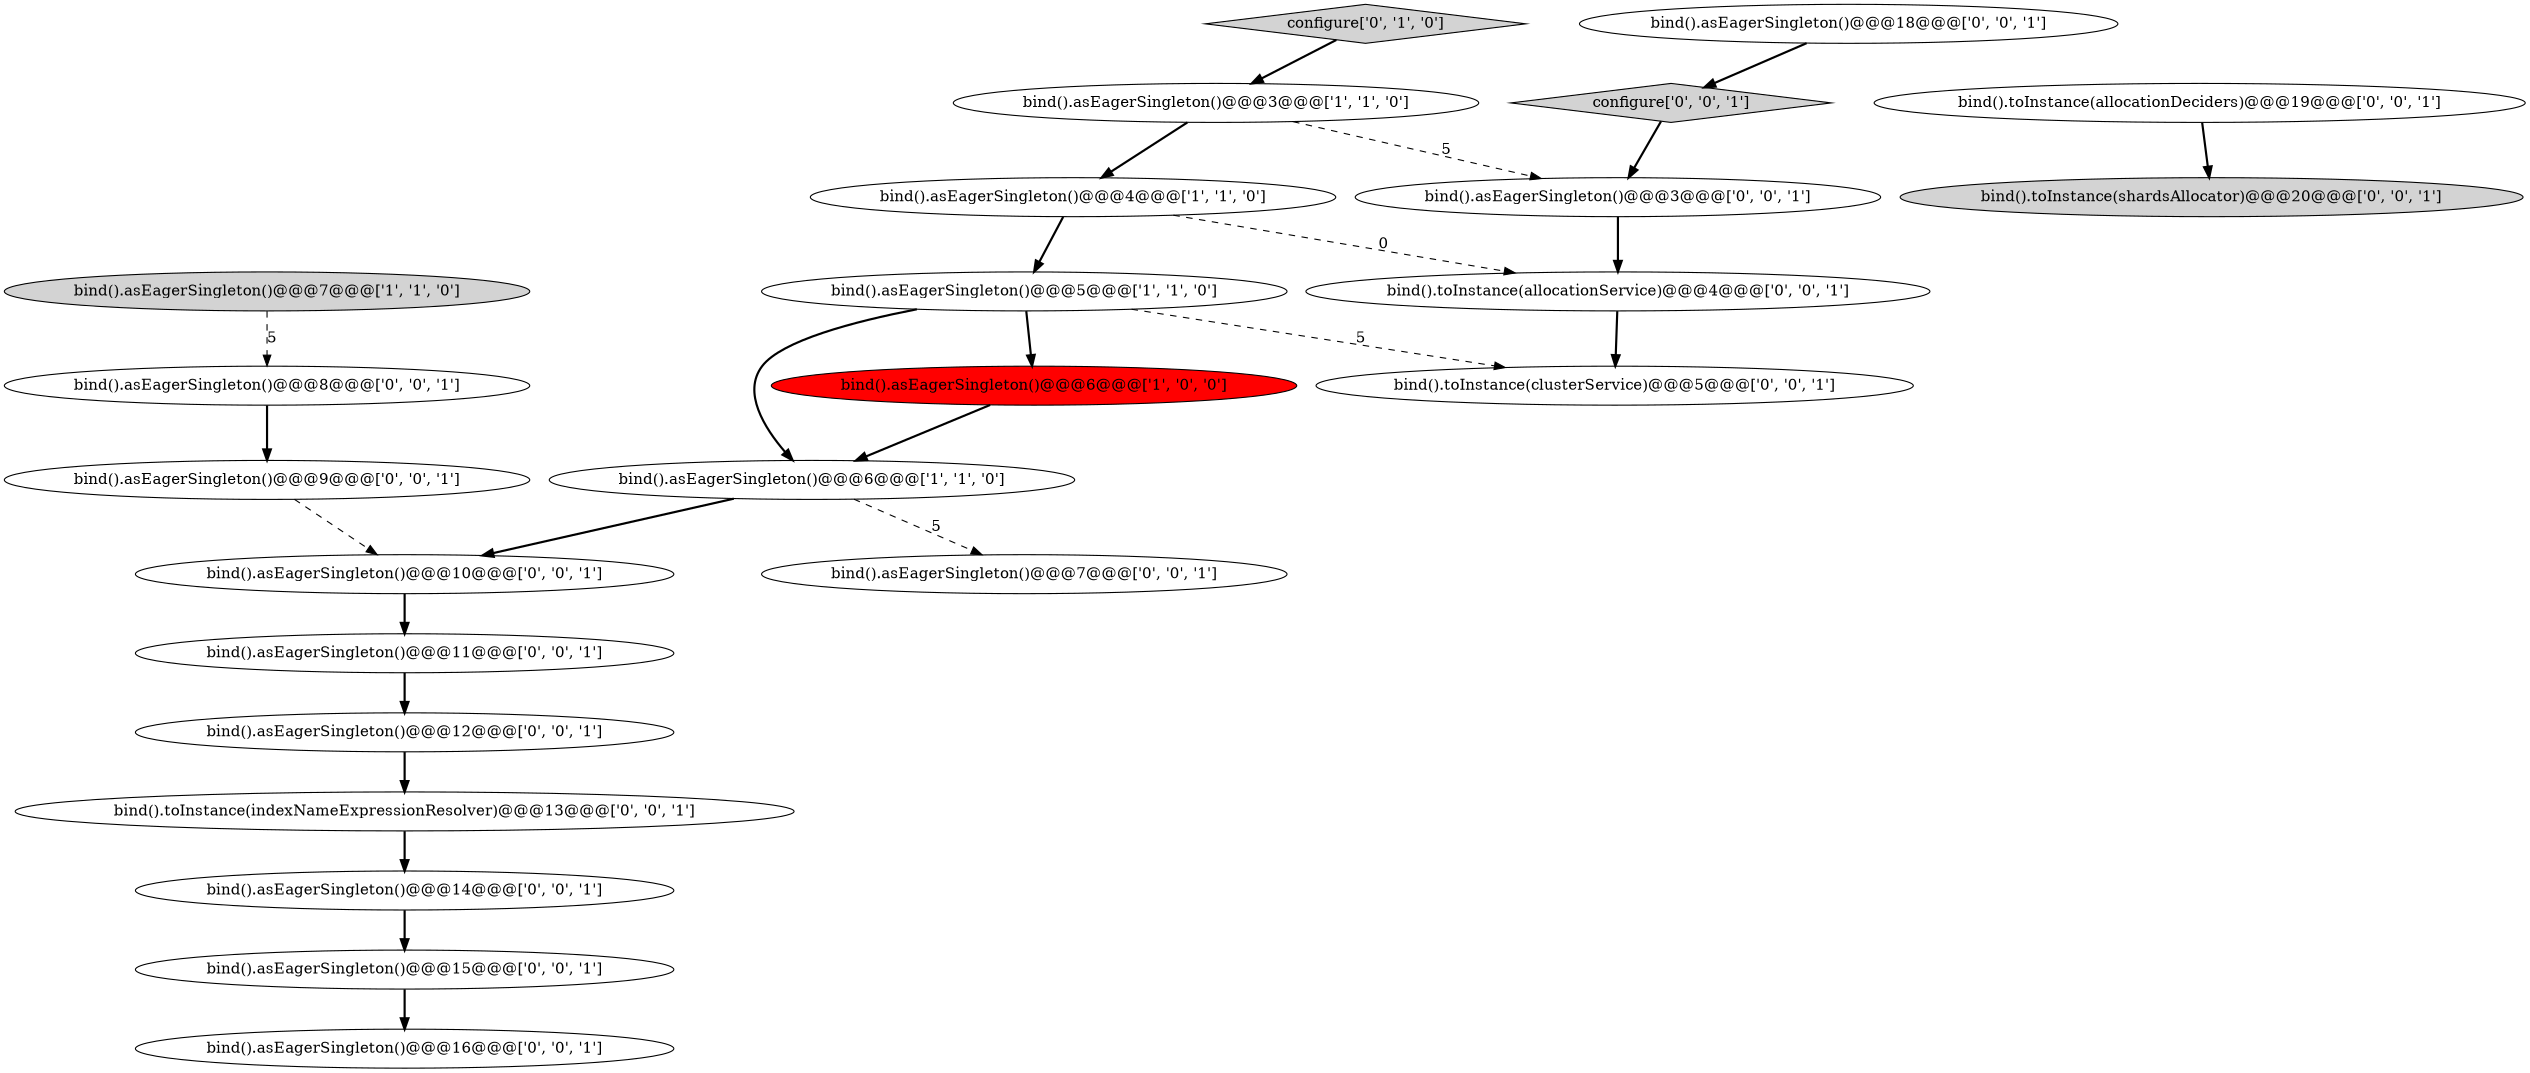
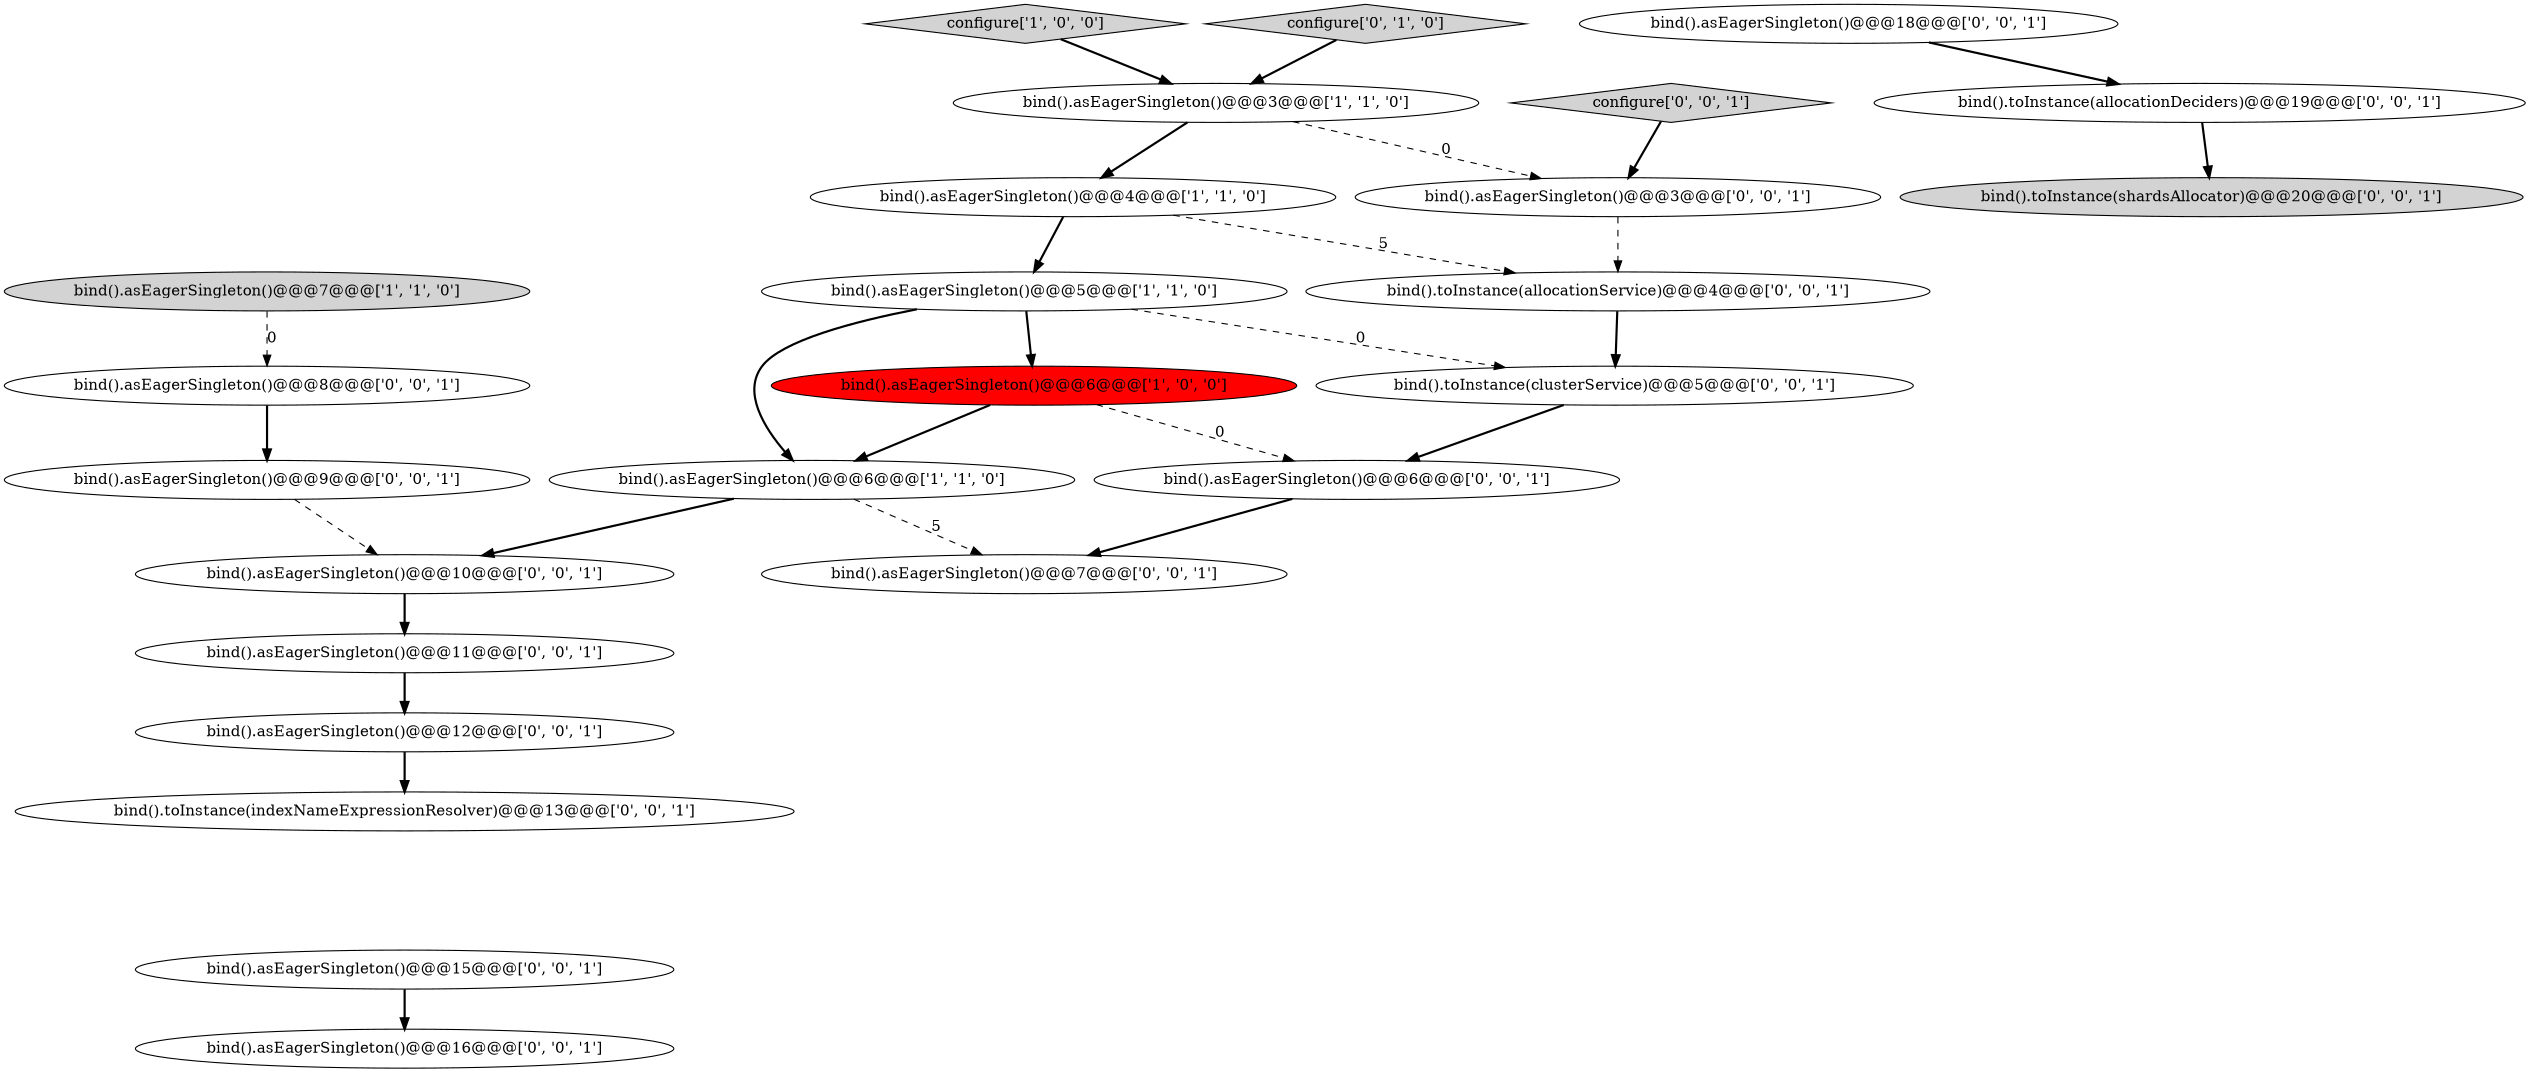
node "configure['1', '0', '0']": added
edge "bind().asEagerSingleton()@@@18@@@['0', '0', '1']" -> "configure['0', '0', '1']": now "bind().asEagerSingleton()@@@18@@@['0', '0', '1']" -> "bind().toInstance(allocationDeciders)@@@19@@@['0', '0', '1']"
edge "bind().asEagerSingleton()@@@3@@@['1', '1', '0']" -> "bind().asEagerSingleton()@@@3@@@['0', '0', '1']": label "5" -> "0"
edge "bind().asEagerSingleton()@@@3@@@['0', '0', '1']" -> "bind().toInstance(allocationService)@@@4@@@['0', '0', '1']": style bold -> dashed
edge "bind().asEagerSingleton()@@@4@@@['1', '1', '0']" -> "bind().toInstance(allocationService)@@@4@@@['0', '0', '1']": label "0" -> "5"
edge "bind().asEagerSingleton()@@@7@@@['1', '1', '0']" -> "bind().asEagerSingleton()@@@8@@@['0', '0', '1']": label "5" -> "0"
edge "bind().asEagerSingleton()@@@5@@@['1', '1', '0']" -> "bind().toInstance(clusterService)@@@5@@@['0', '0', '1']": label "5" -> "0"
node "bind().asEagerSingleton()@@@6@@@['0', '0', '1']": added
node "bind().asEagerSingleton()@@@14@@@['0', '0', '1']": removed
